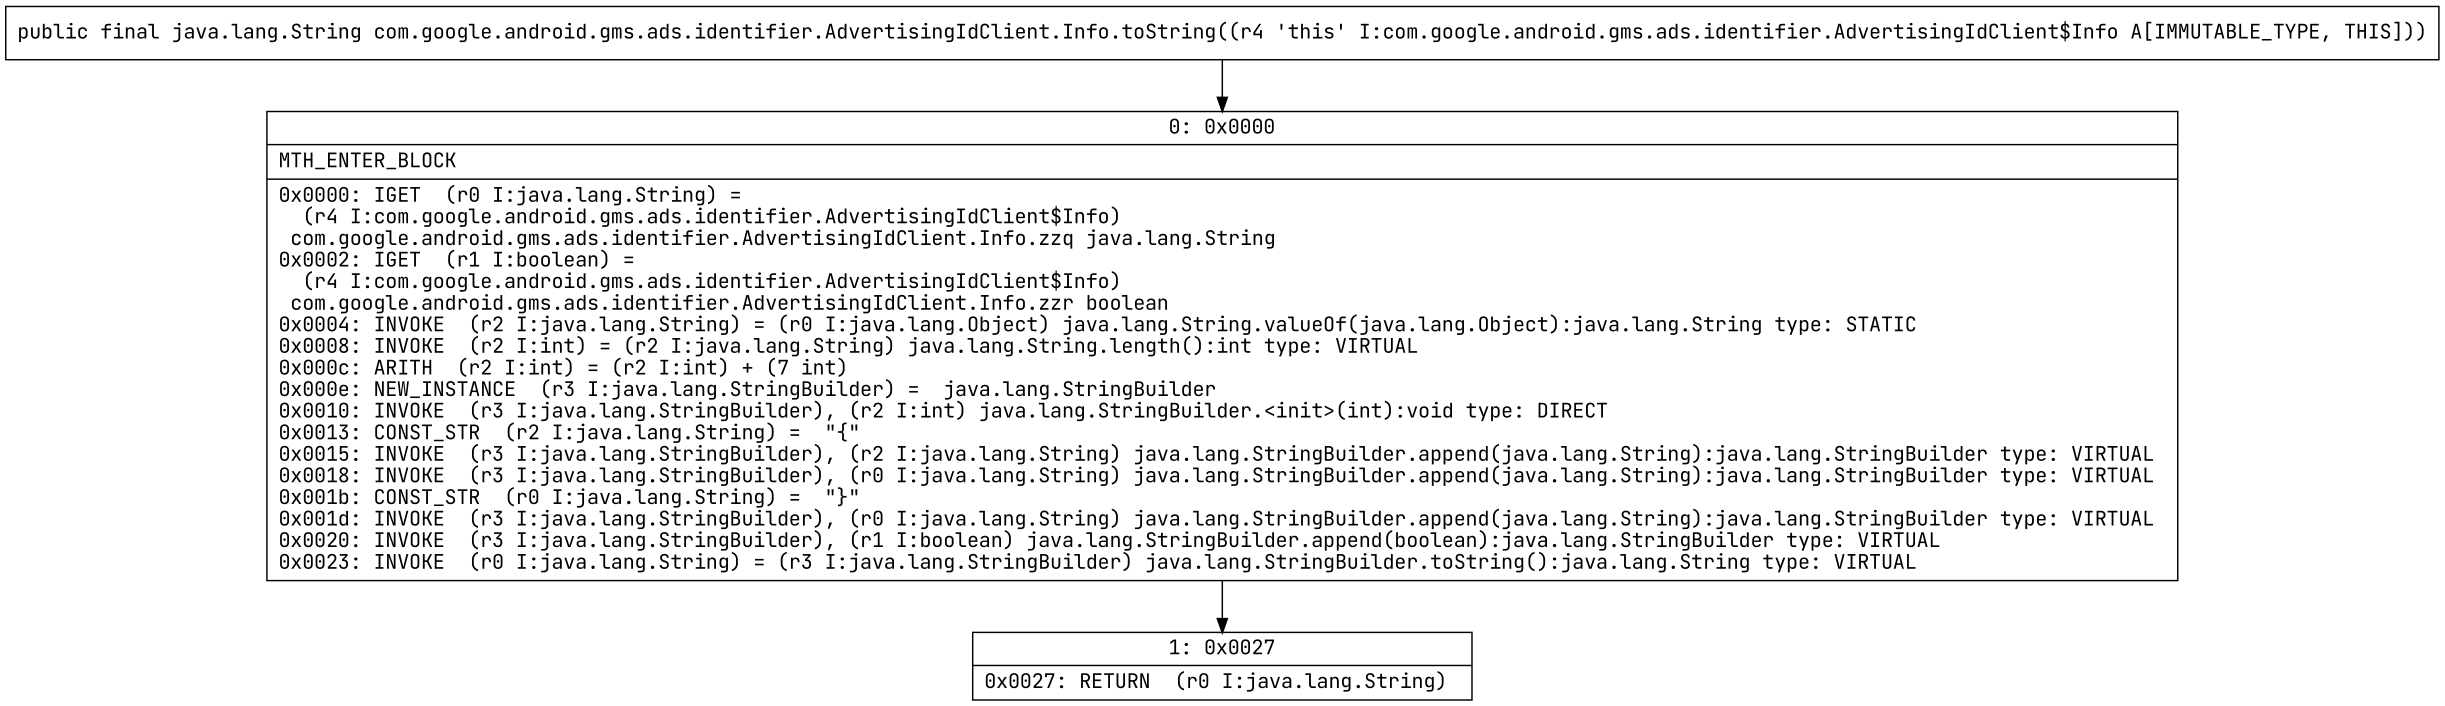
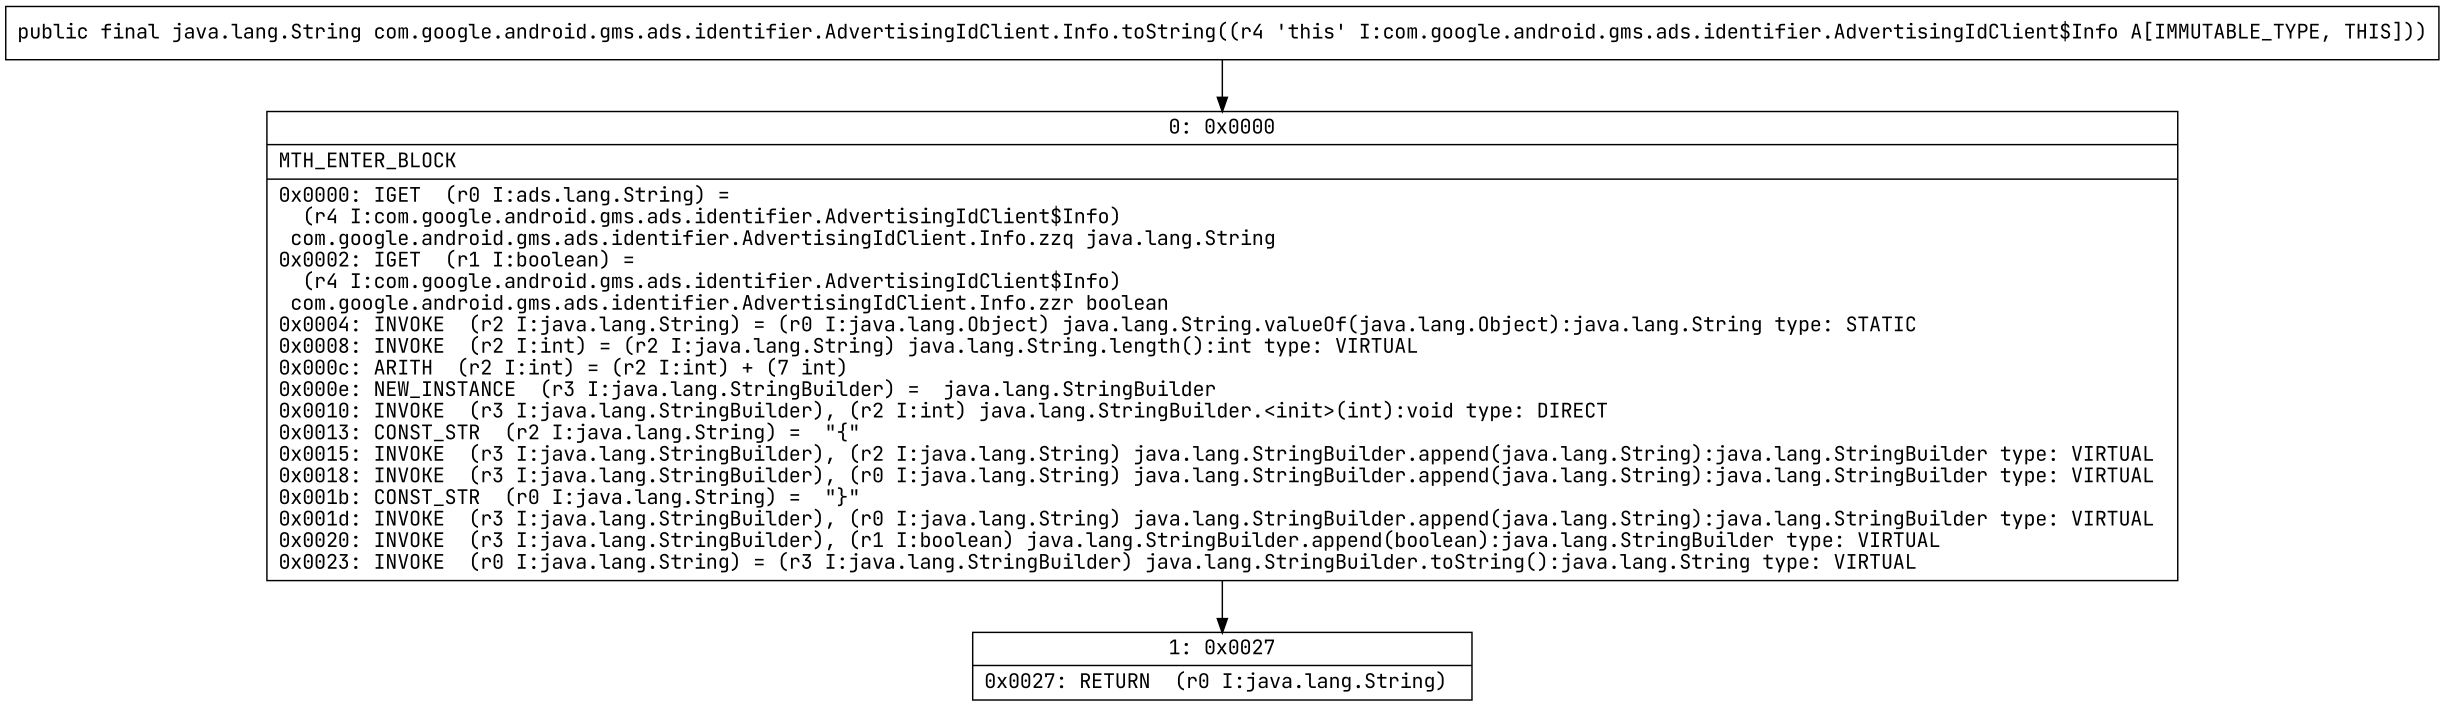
node "0: 0x0000": text "0x0000: IGET  (r0 I:java.lang.String) =" -> "0x0000: IGET  (r0 I:ads.lang.String) ="
